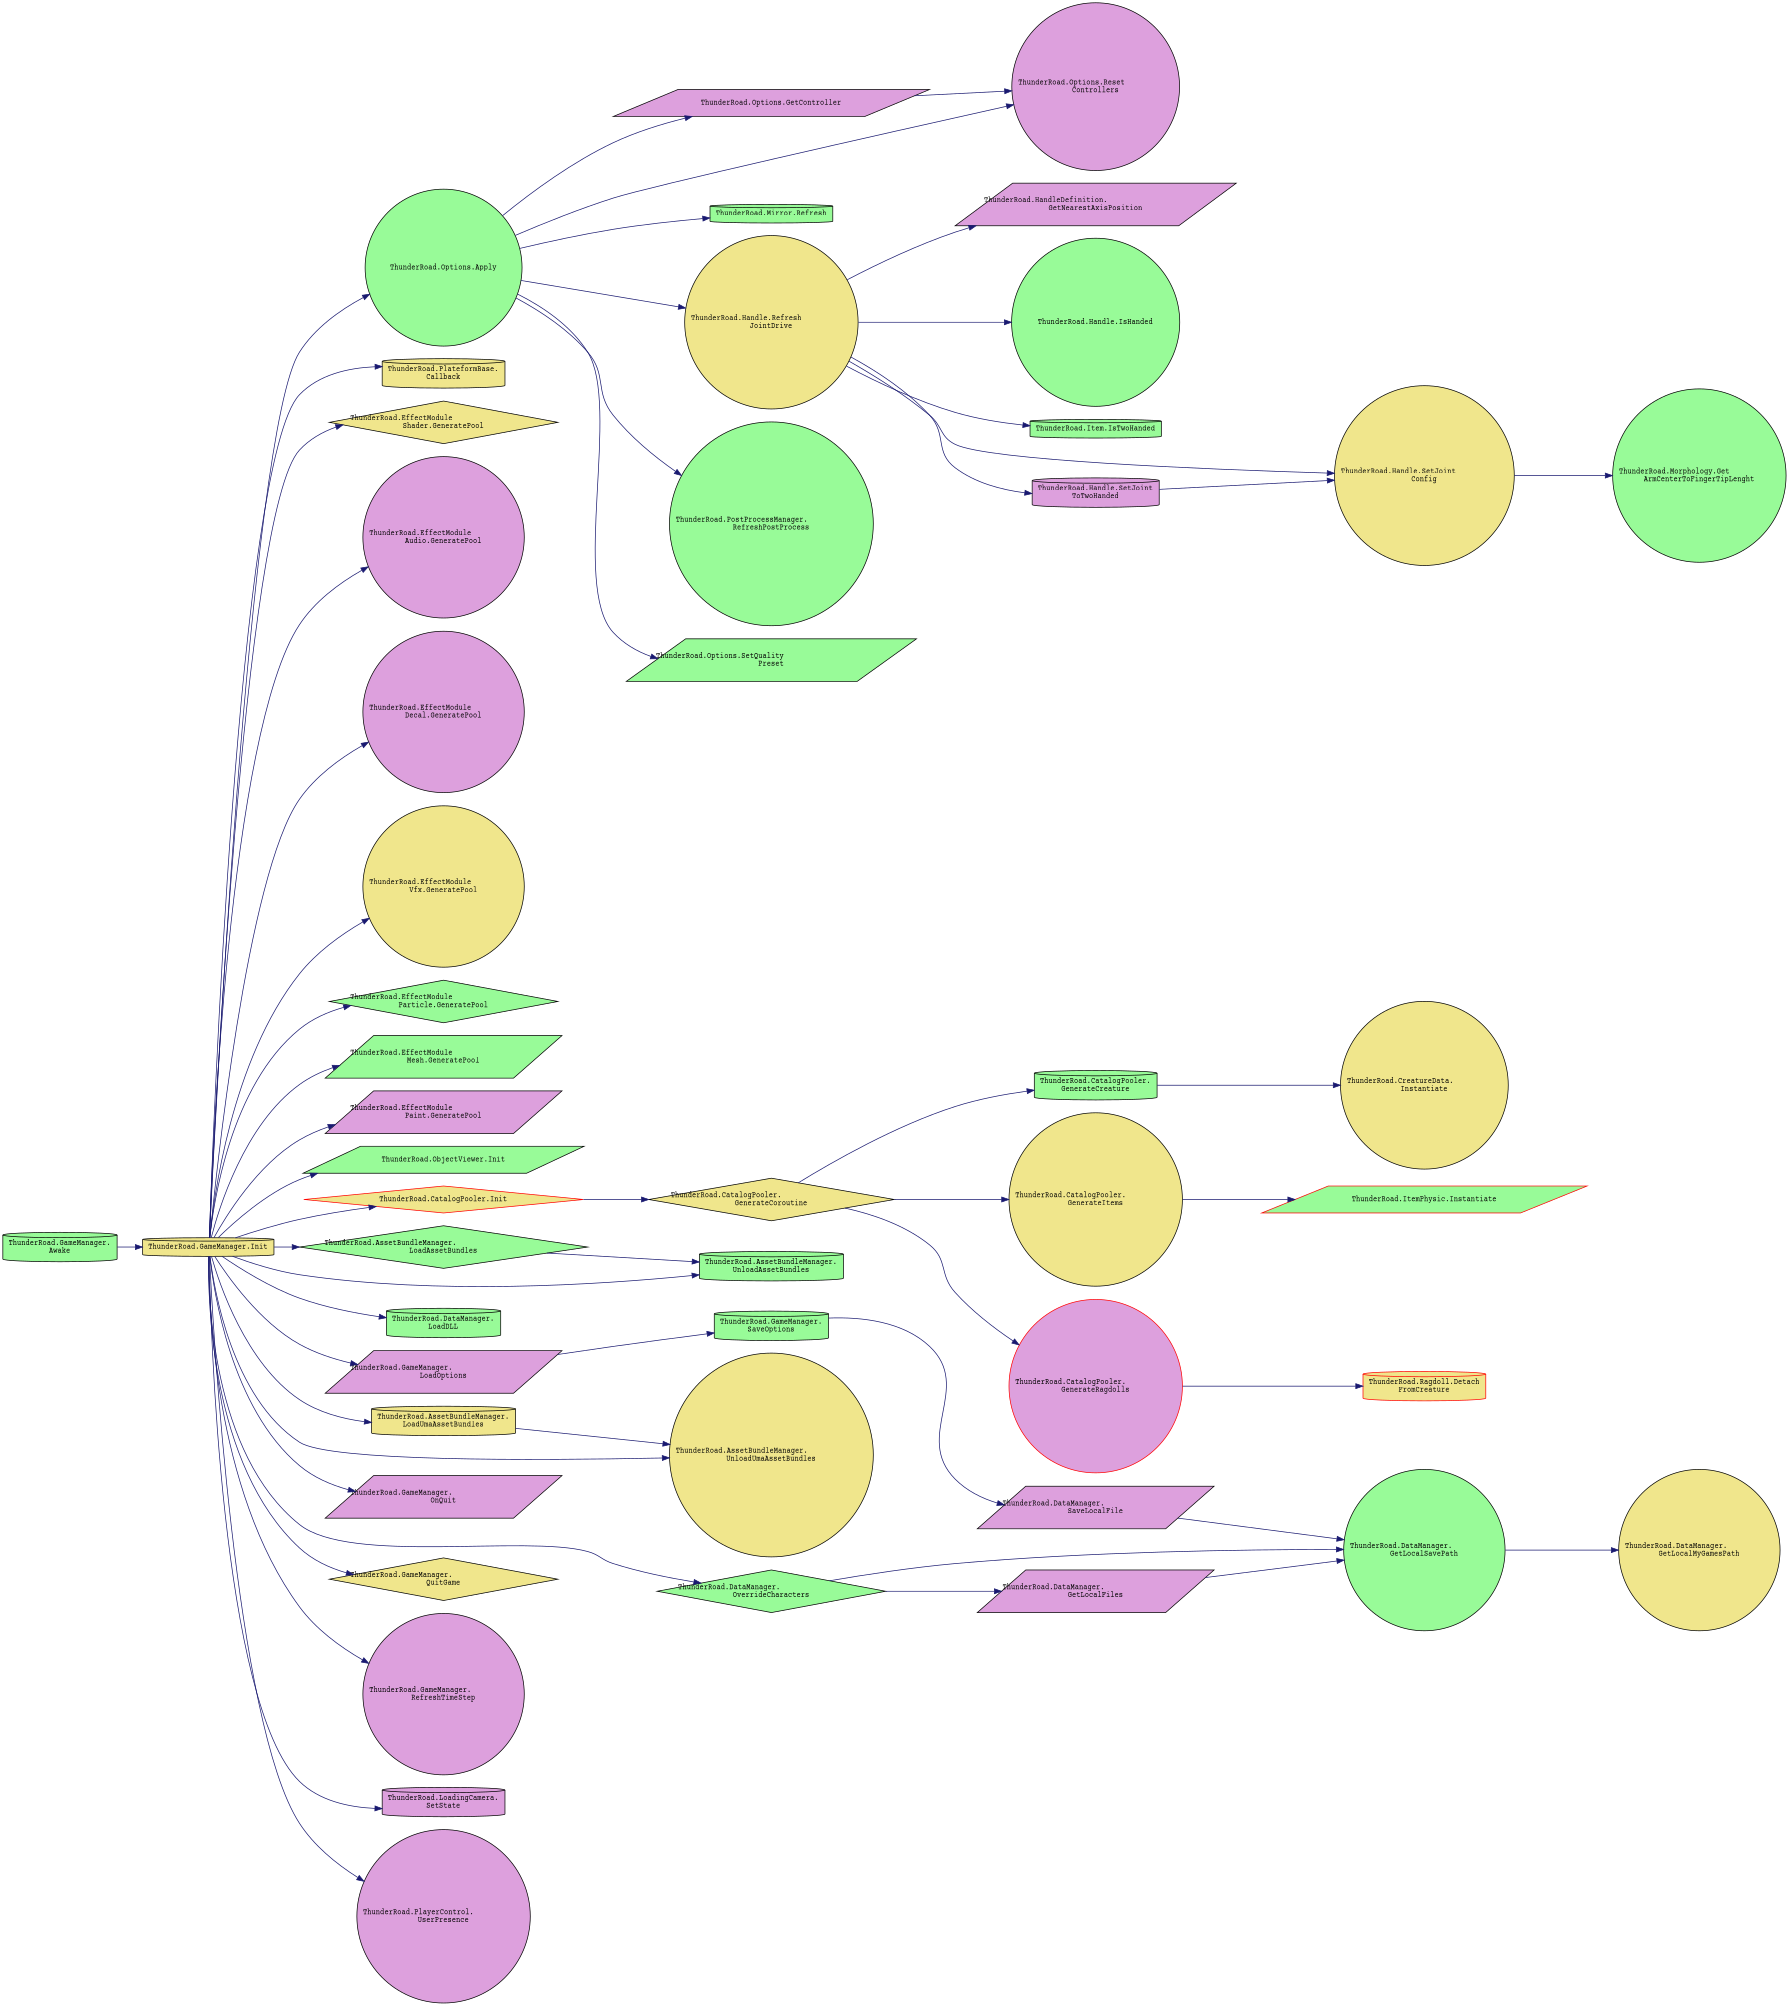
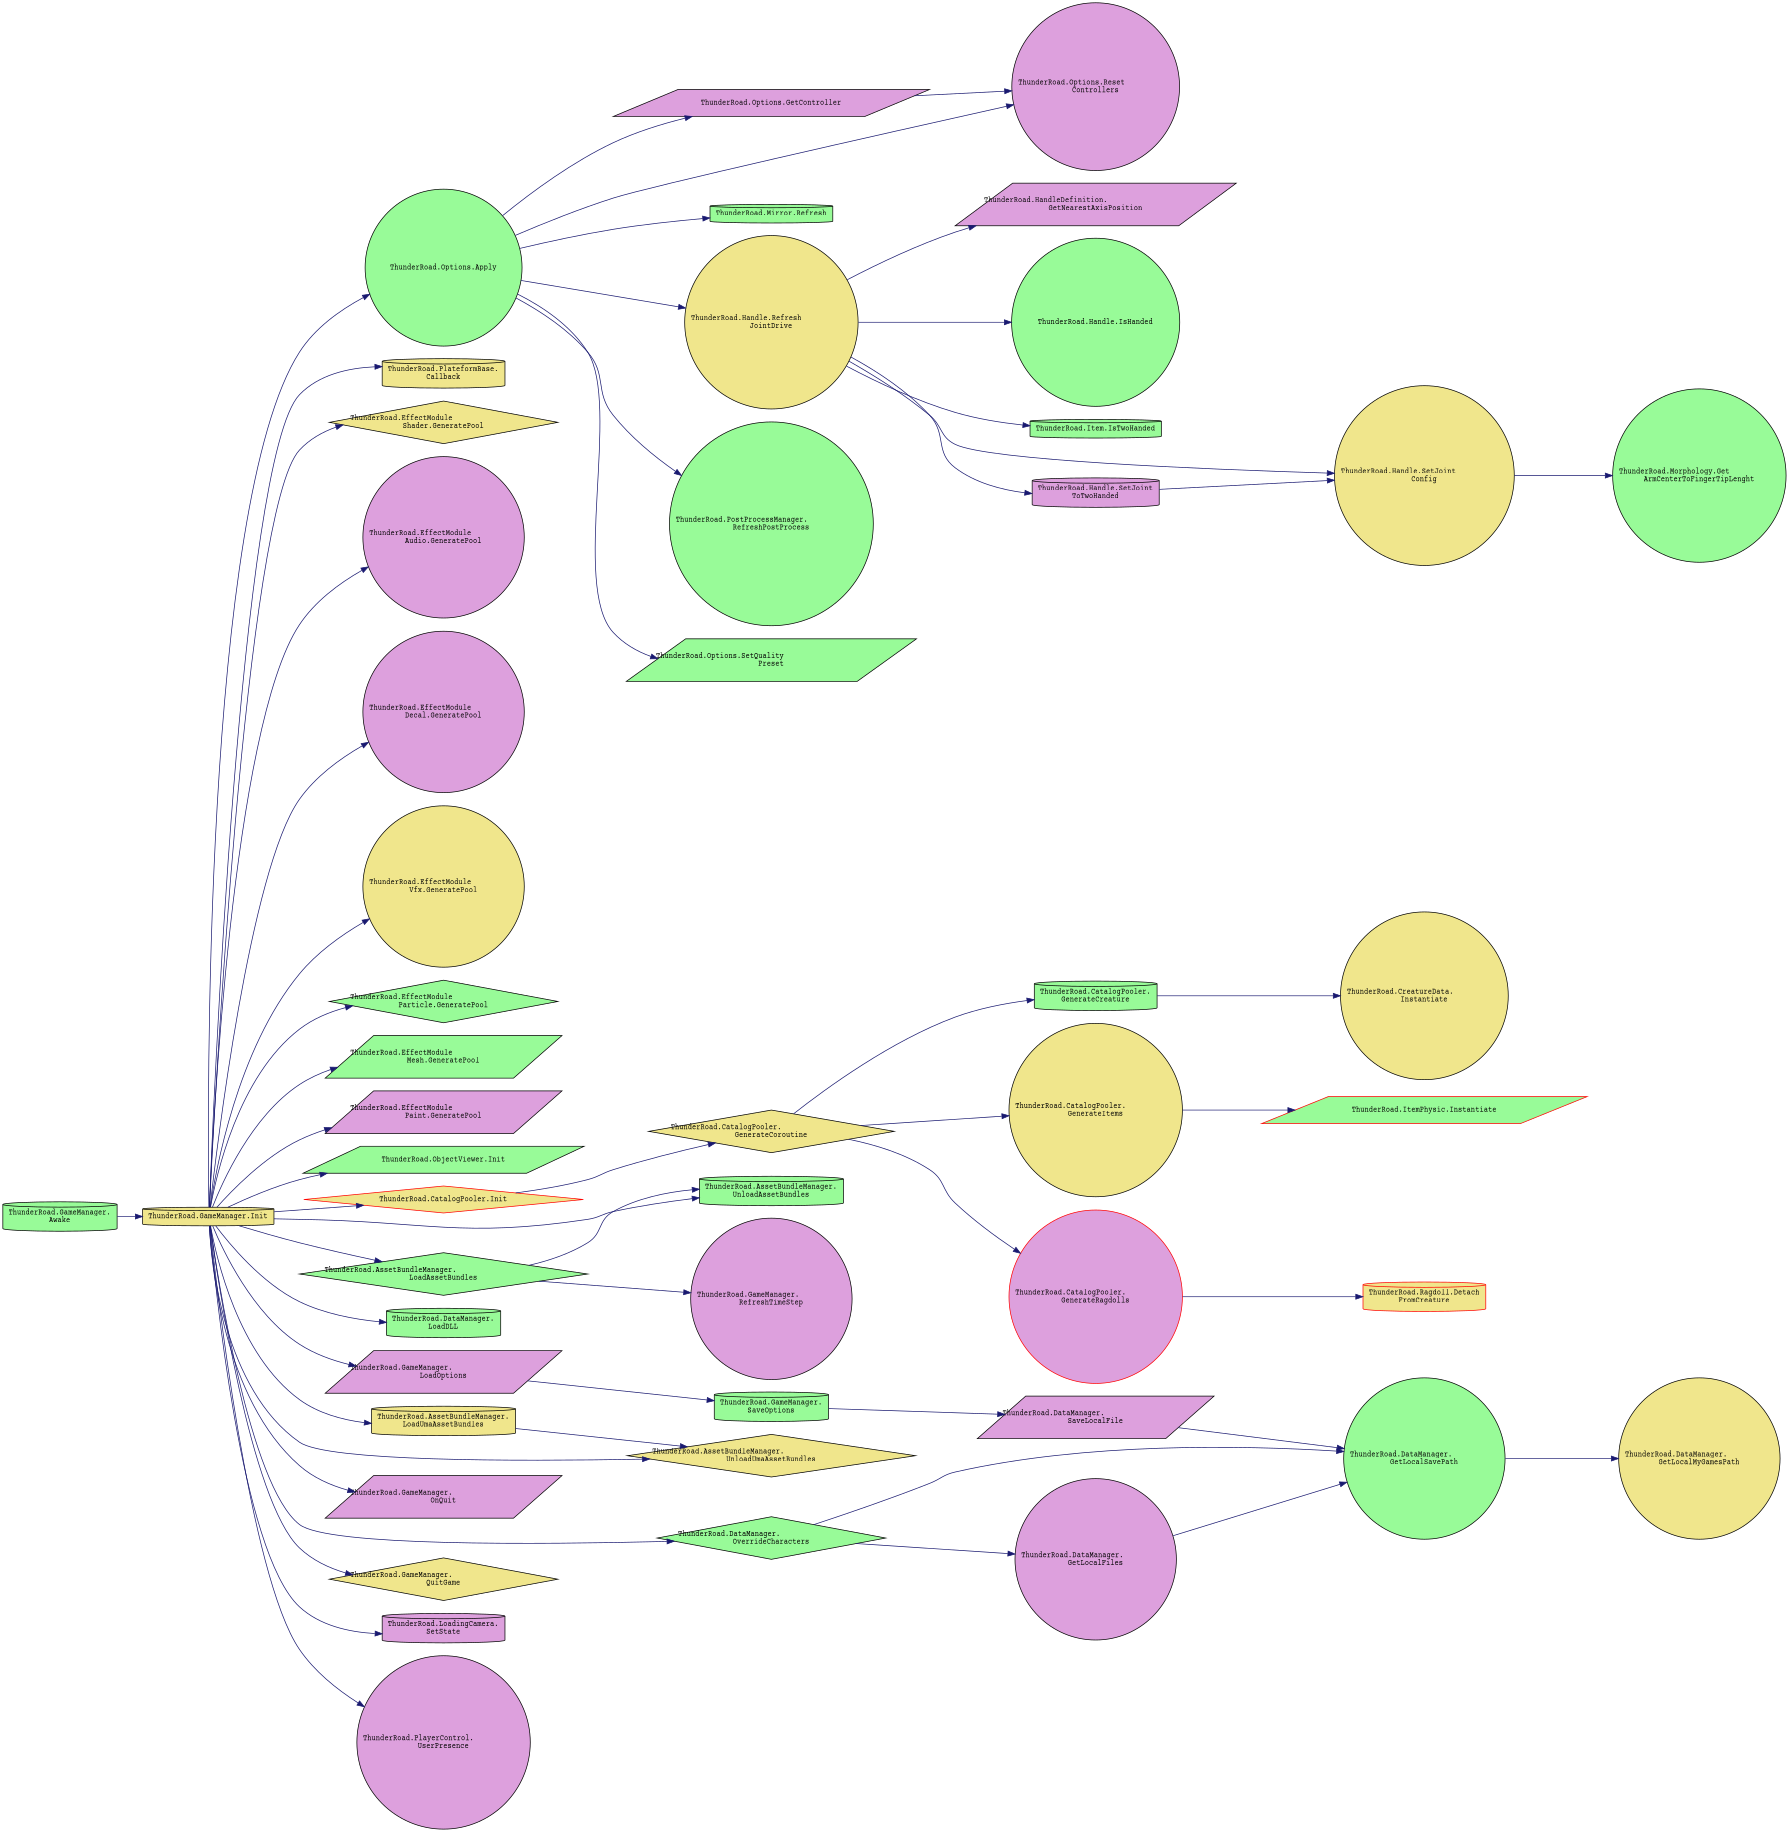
node "ThunderRoad.AssetBundleManager. UnloadUmaAssetBundles": shape circle -> diamond
edge "ThunderRoad.GameManager.Init" -> "ThunderRoad.GameManager. RefreshTimeStep": now "ThunderRoad.AssetBundleManager. LoadAssetBundles" -> "ThunderRoad.GameManager. RefreshTimeStep"
node "ThunderRoad.DataManager. GetLocalFiles": shape parallelogram -> circle
